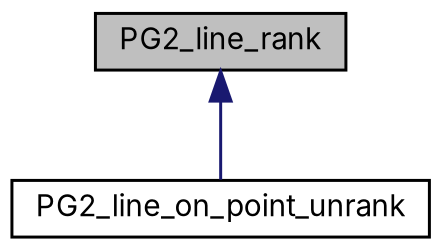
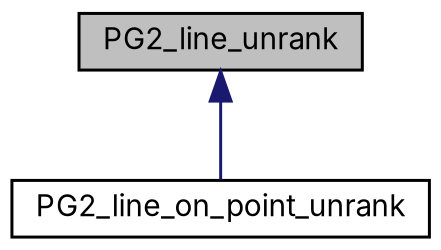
node "PG2_line_rank": label "PG2_line_rank" -> "PG2_line_unrank"
